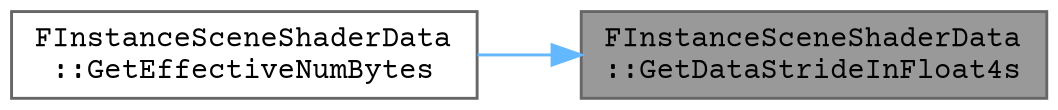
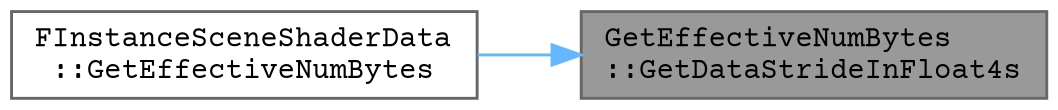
node "FInstanceSceneShaderData ::GetDataStrideInFloat4s": label "FInstanceSceneShaderData ::GetDataStrideInFloat4s" -> "GetEffectiveNumBytes ::GetDataStrideInFloat4s"
